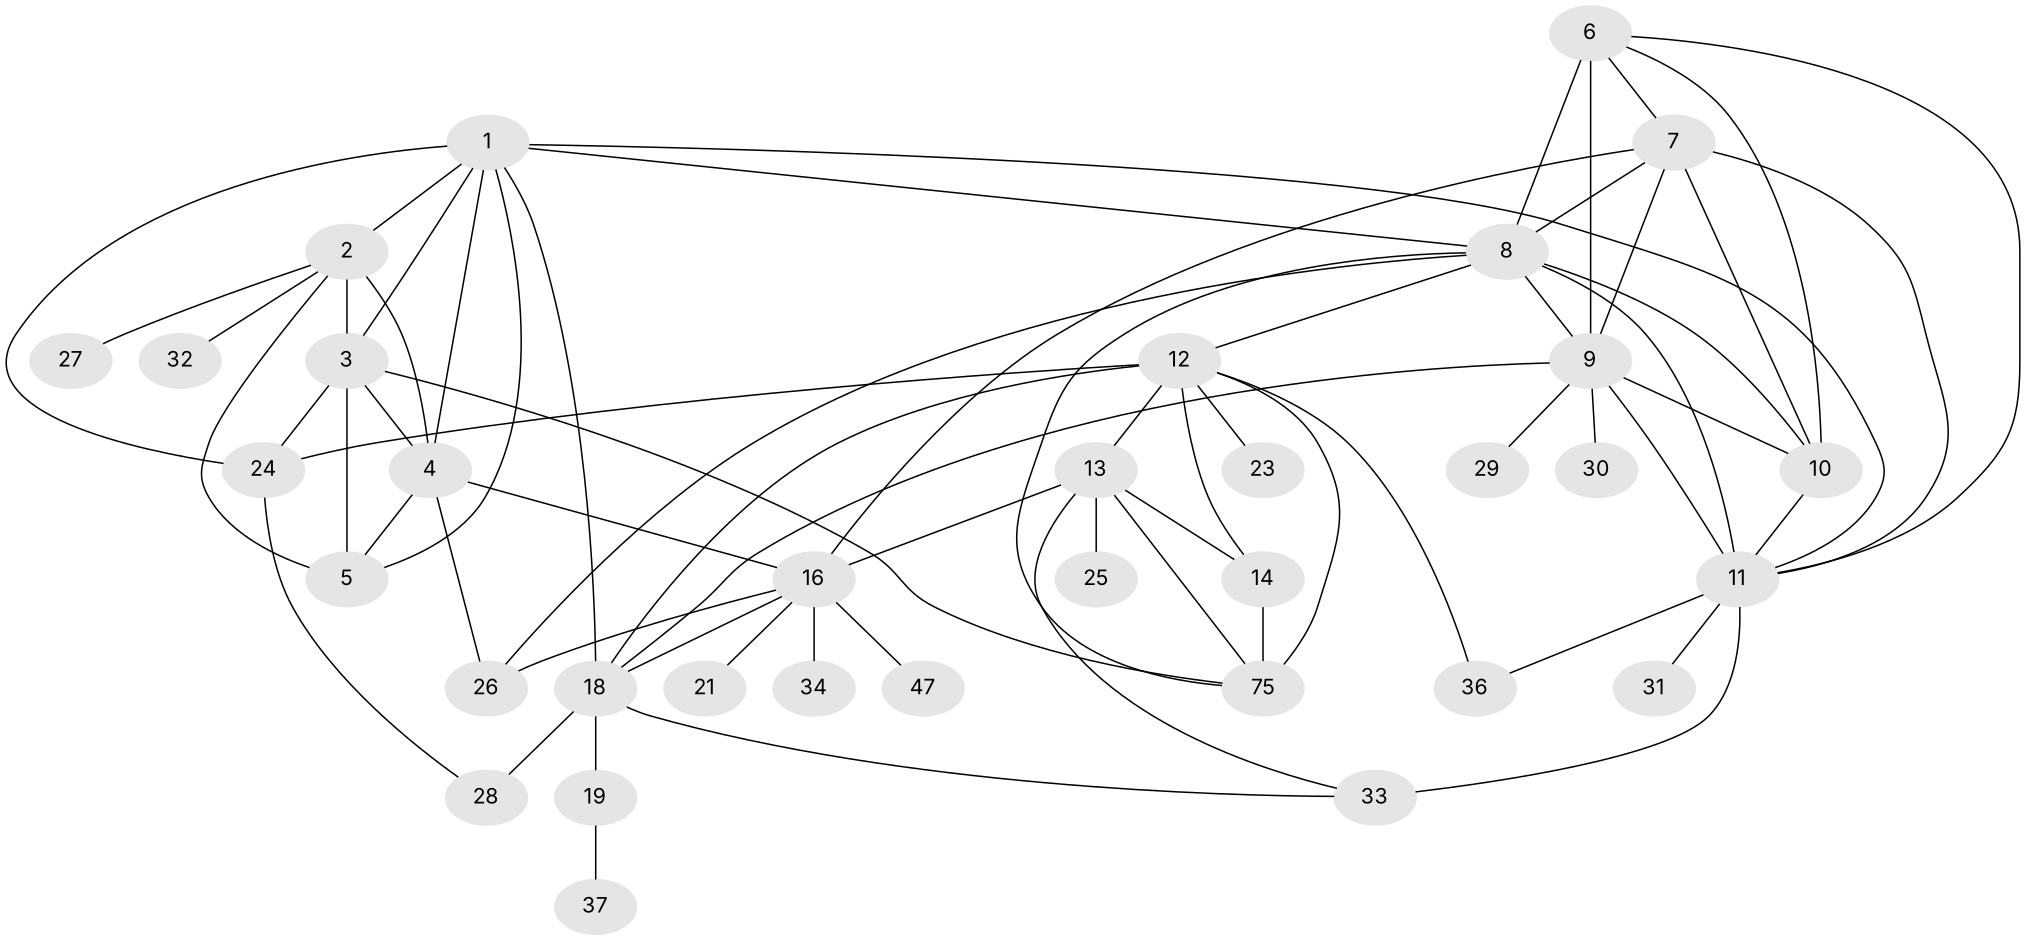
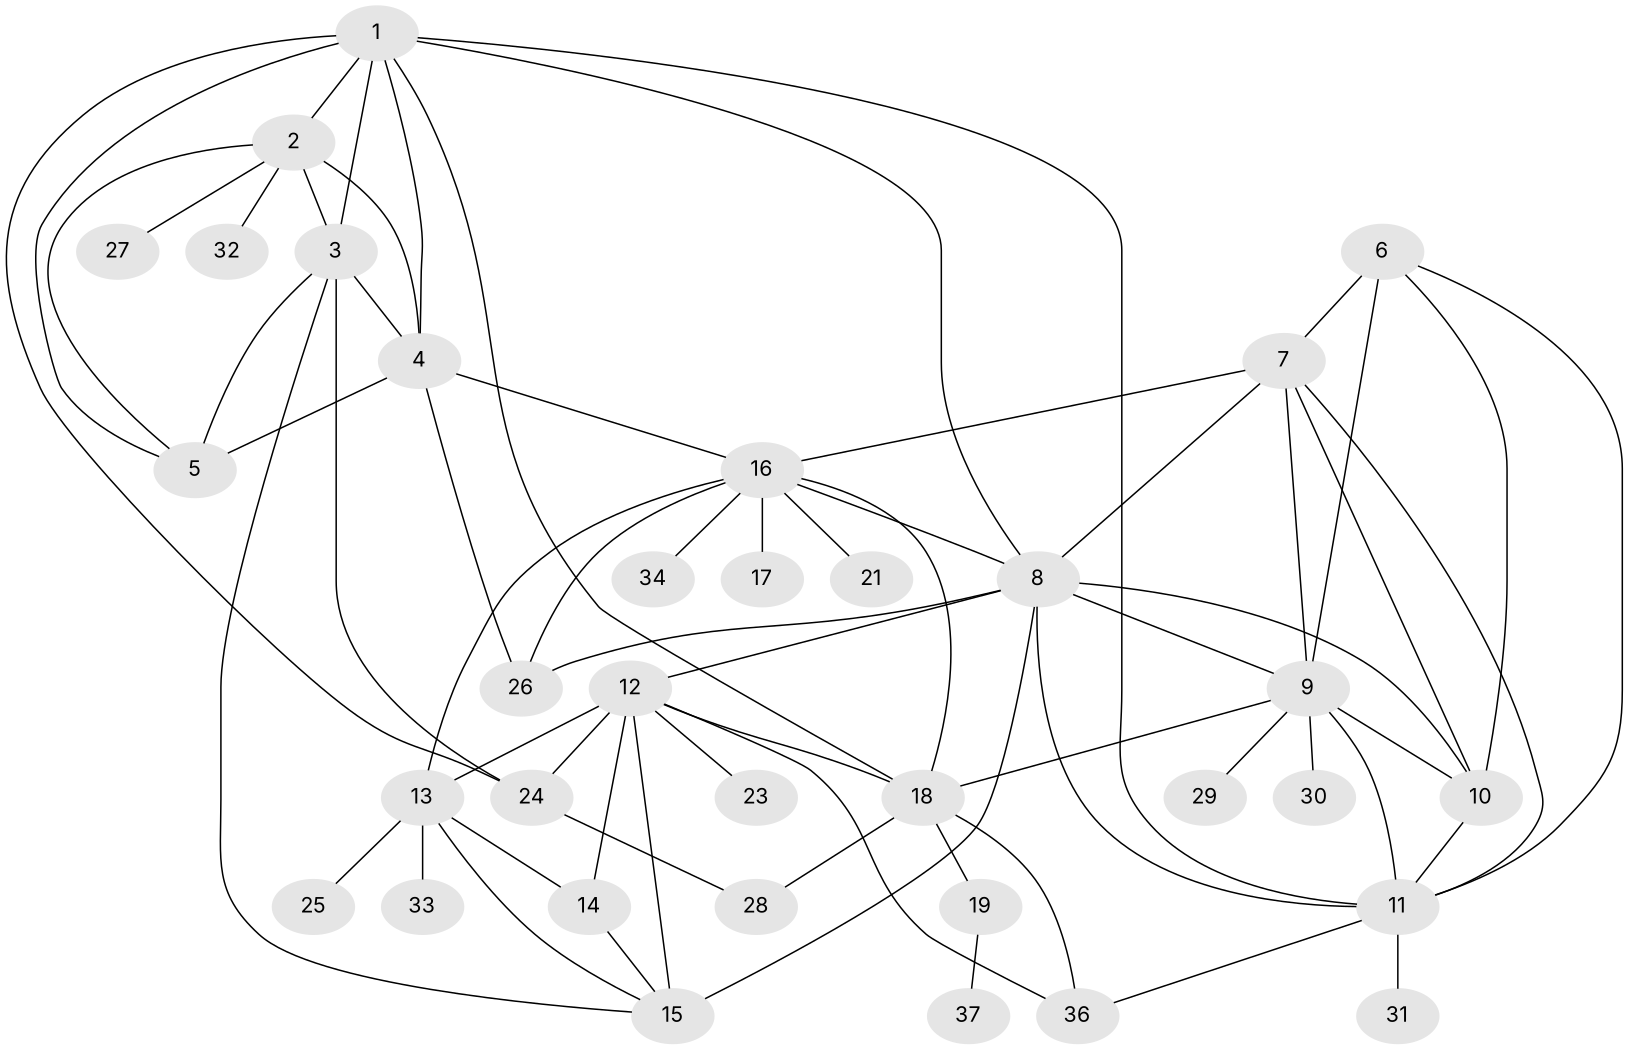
edge "6" -- "8": now "16" -- "8"
node "47": label "47" -> "17"
node "75": label "75" -> "15"
edge "11" -- "33": removed
edge "18" -- "33": now "18" -- "36"
